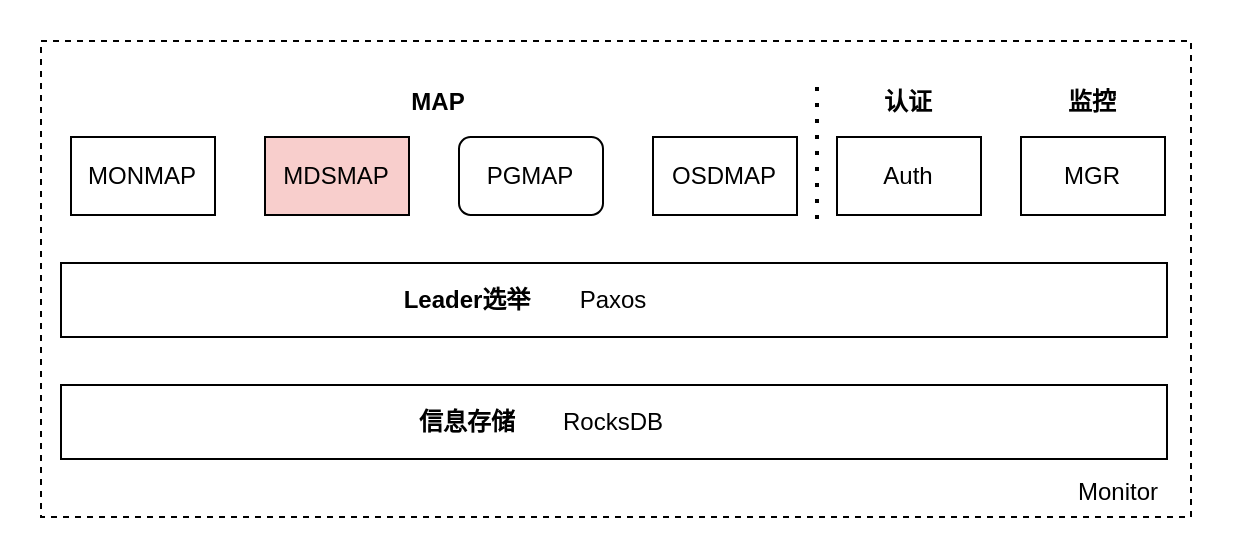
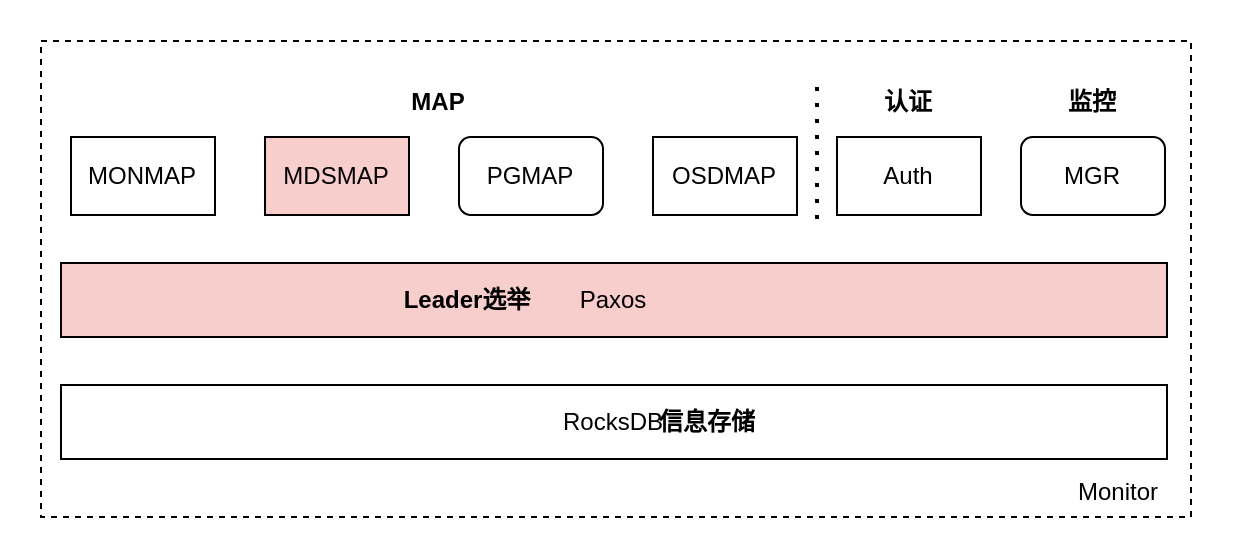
node "MGR": shape rectangle -> rounded rectangle
node "Paxos": fillcolor #ffffff -> #f8cecc
node "信息存储": moved (467, 422) -> (707, 422)
